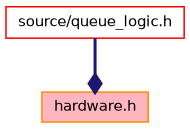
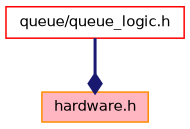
node "source/queue_logic.h": label "source/queue_logic.h" -> "queue/queue_logic.h"
